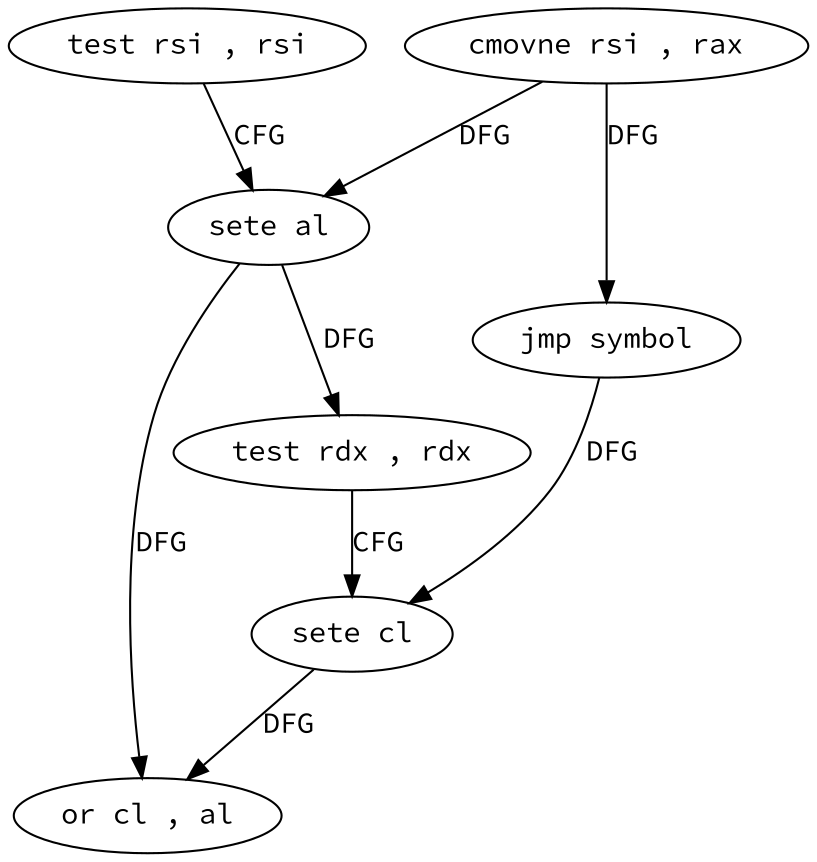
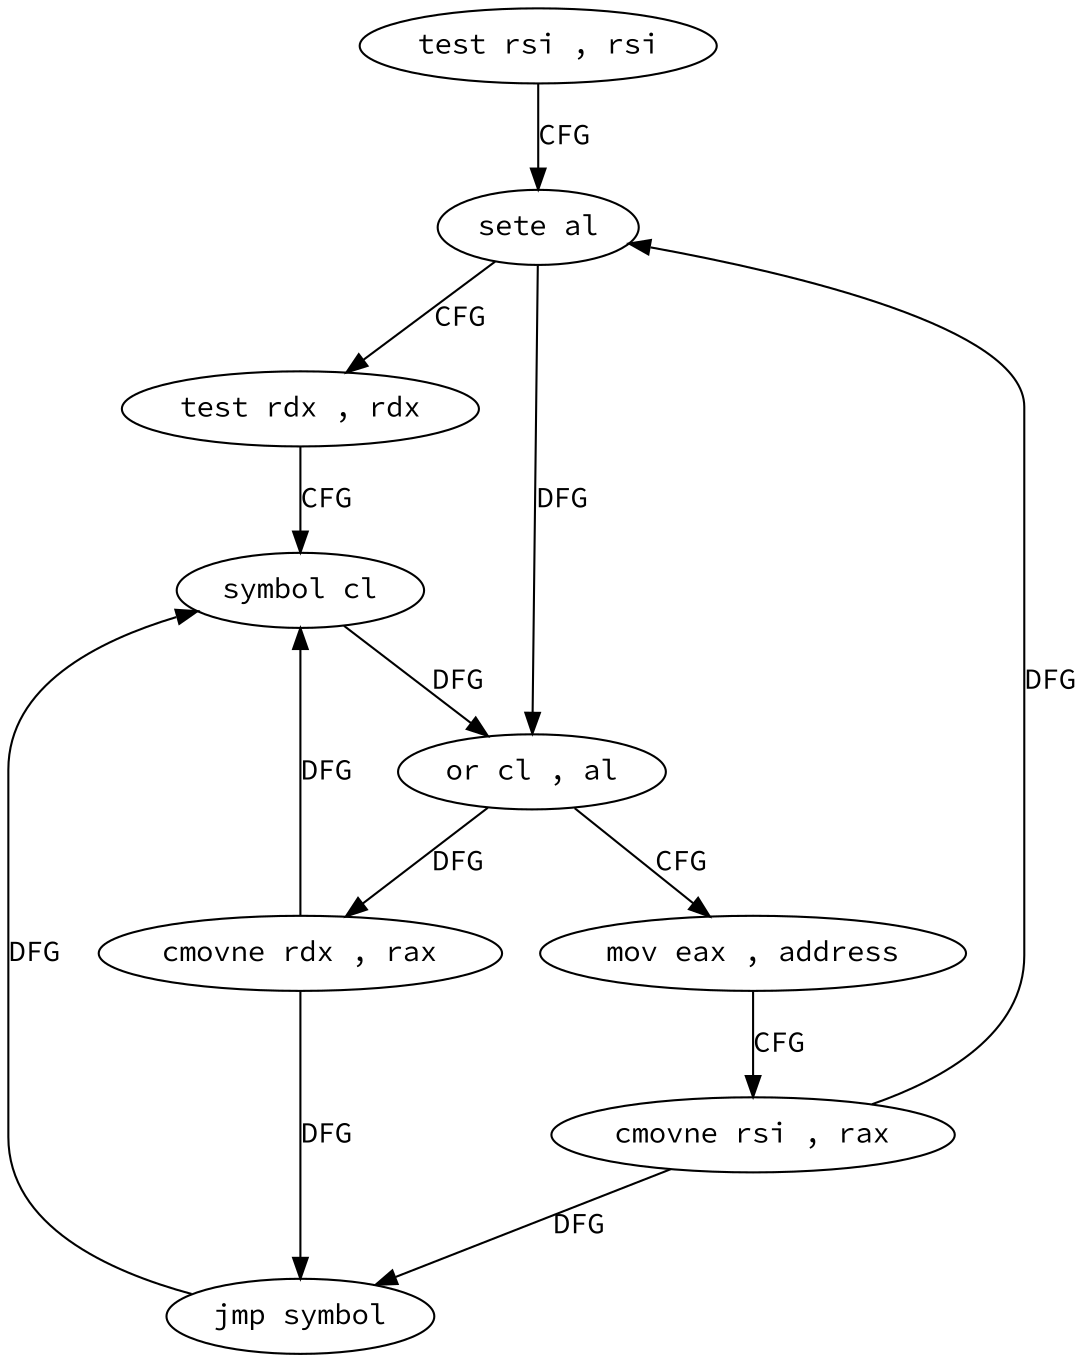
edge "sete al" -> "test rdx , rdx": label "DFG" -> "CFG"
node "sete cl": label "sete cl" -> "symbol cl"
node "cmovne rdx , rax": added
node "mov eax , address": added
